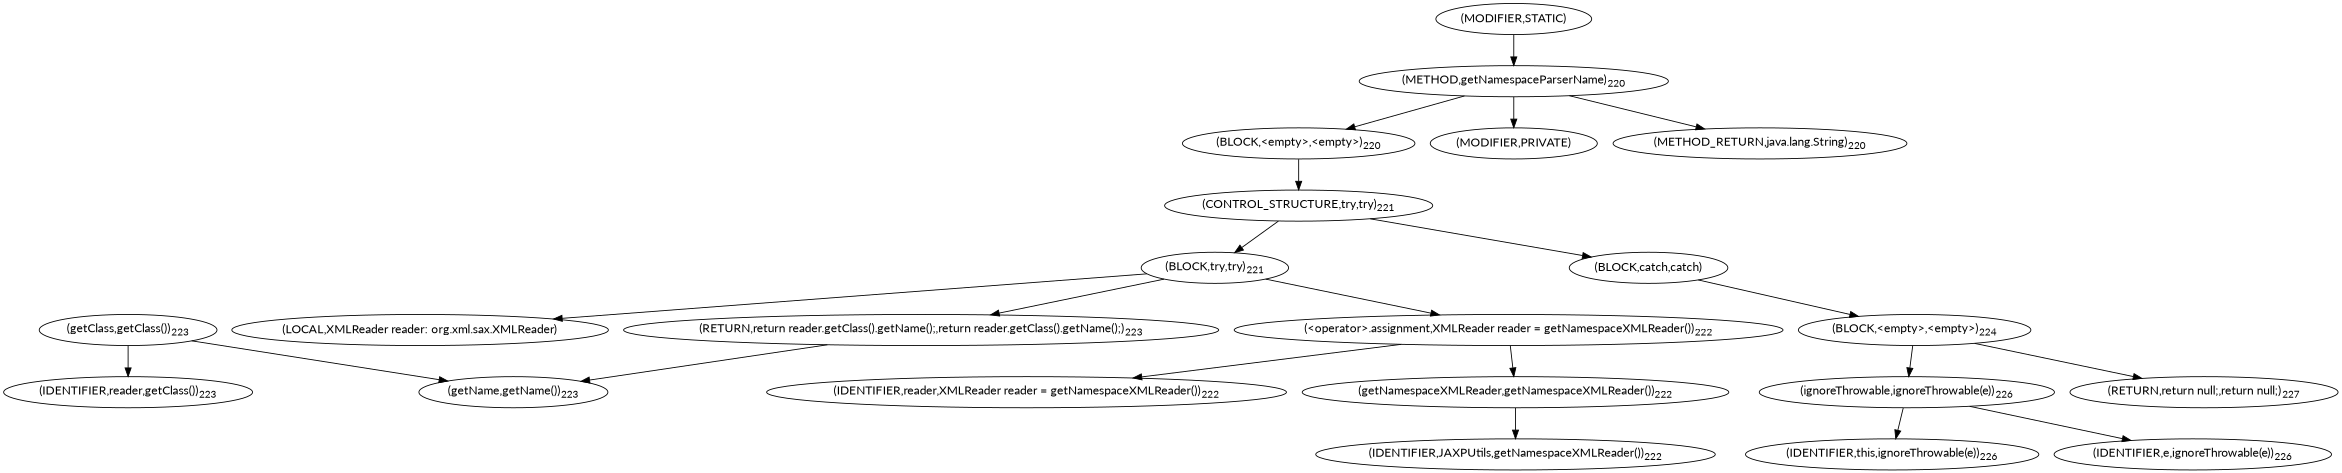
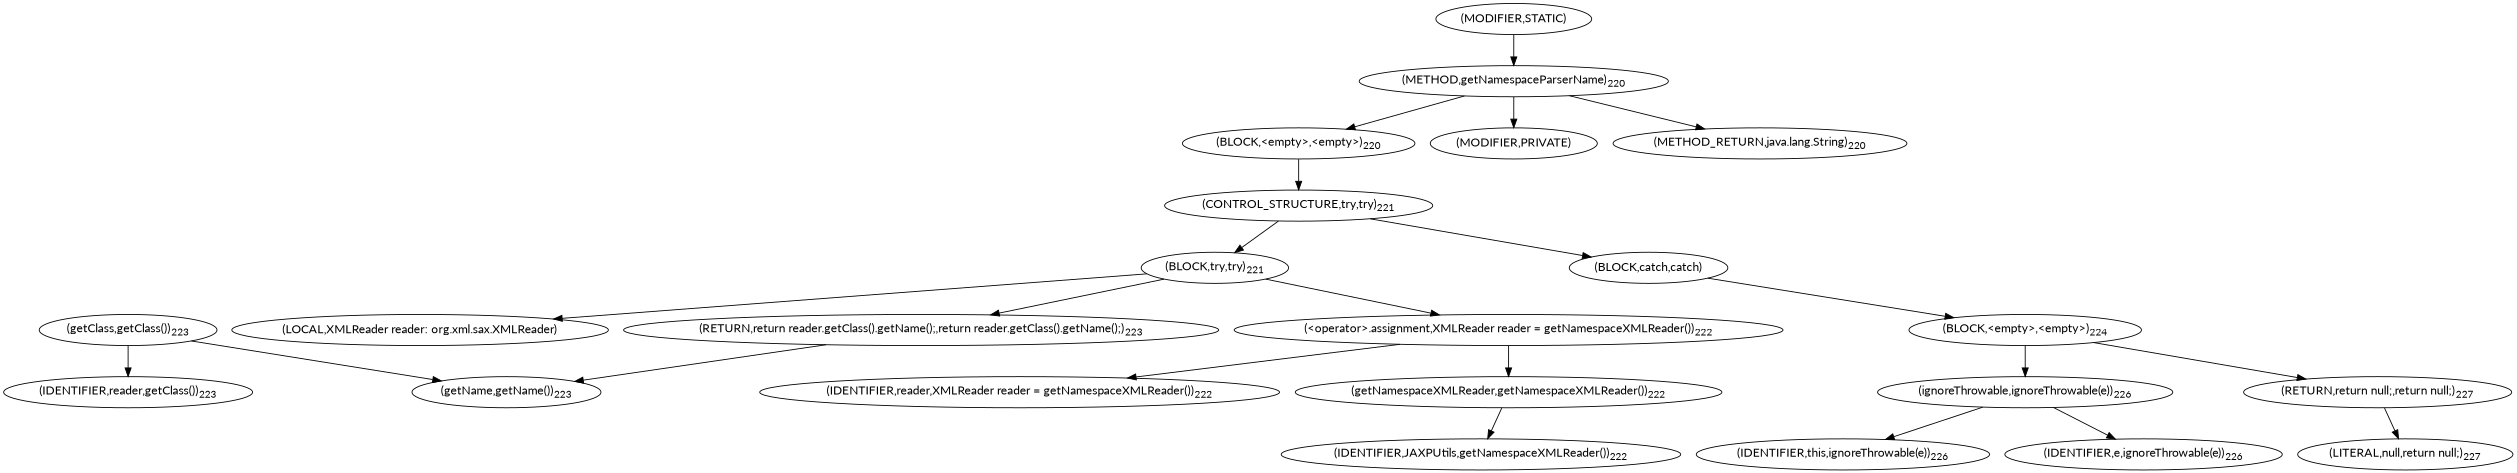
node "(LITERAL,null,return null;)": added
